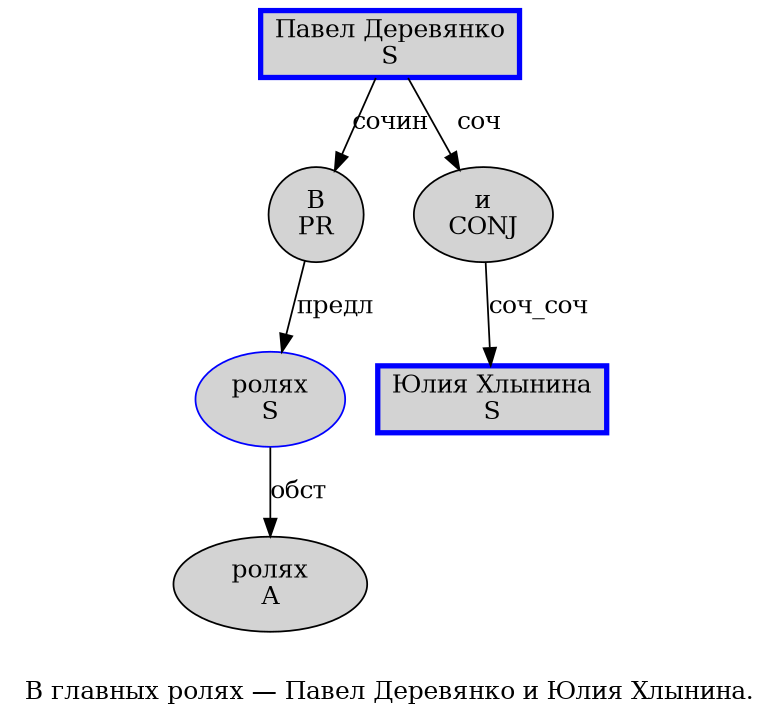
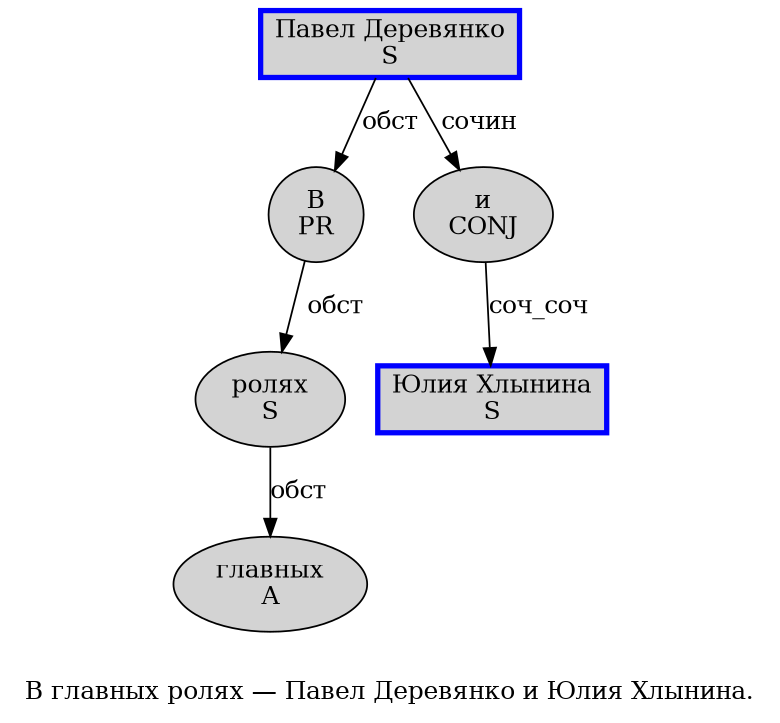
edge "Павел Деревянко S" -> "В PR": label "сочин" -> "обст"
edge "Павел Деревянко S" -> "и CONJ": label "соч" -> "сочин"
edge "В PR" -> "ролях S": label "предл" -> "обст"
node "ролях S": color blue -> black
node "ролях A": label "ролях A" -> "главных A"
